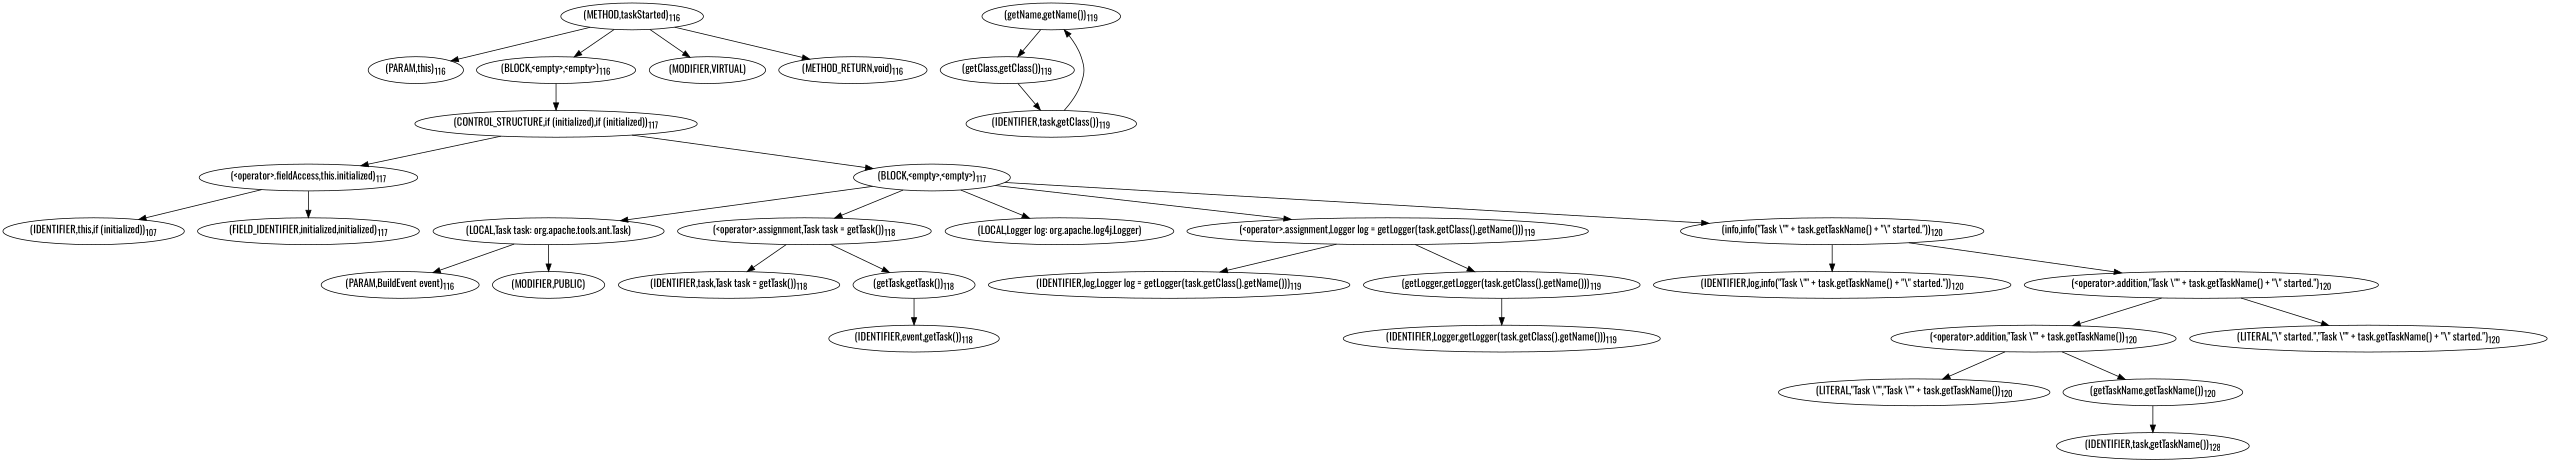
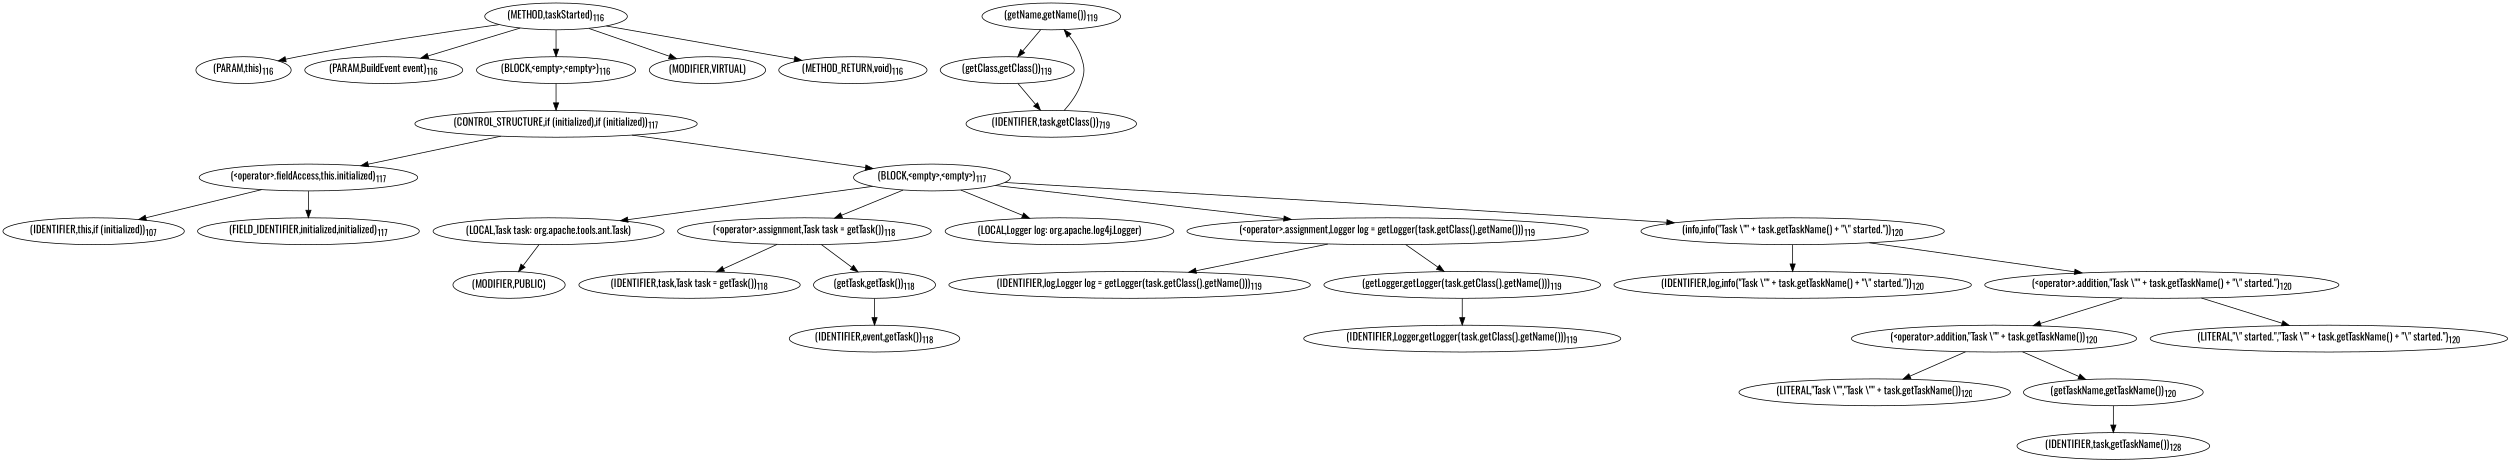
node "(IDENTIFIER,task,getClass())": text "119" -> "719"
edge "(LOCAL,Task task: org.apache.tools.ant.Task)" -> "(PARAM,BuildEvent event)": now "(METHOD,taskStarted)" -> "(PARAM,BuildEvent event)"
